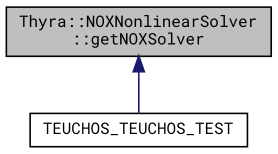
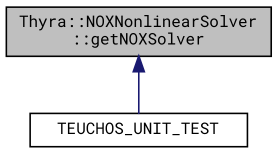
node "TEUCHOS_TEUCHOS_TEST": label "TEUCHOS_TEUCHOS_TEST" -> "TEUCHOS_UNIT_TEST"
